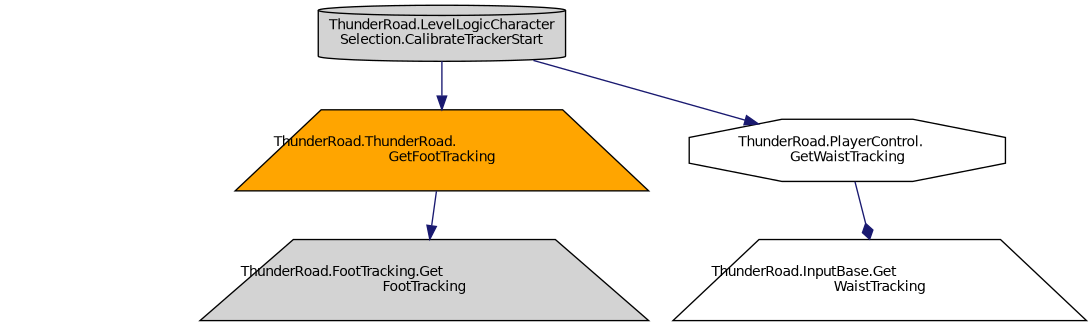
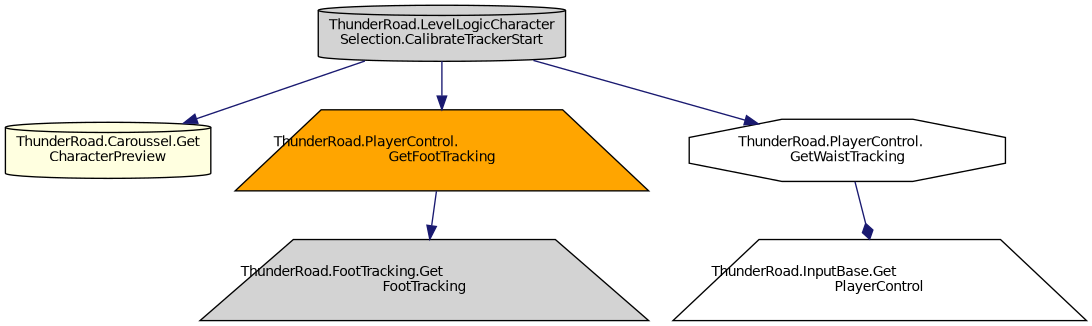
node "ThunderRoad.Caroussel.Get CharacterPreview": added
node "ThunderRoad.ThunderRoad. GetFootTracking": label "ThunderRoad.ThunderRoad. GetFootTracking" -> "ThunderRoad.PlayerControl. GetFootTracking"
node "ThunderRoad.InputBase.Get WaistTracking": label "ThunderRoad.InputBase.Get WaistTracking" -> "ThunderRoad.InputBase.Get PlayerControl"
